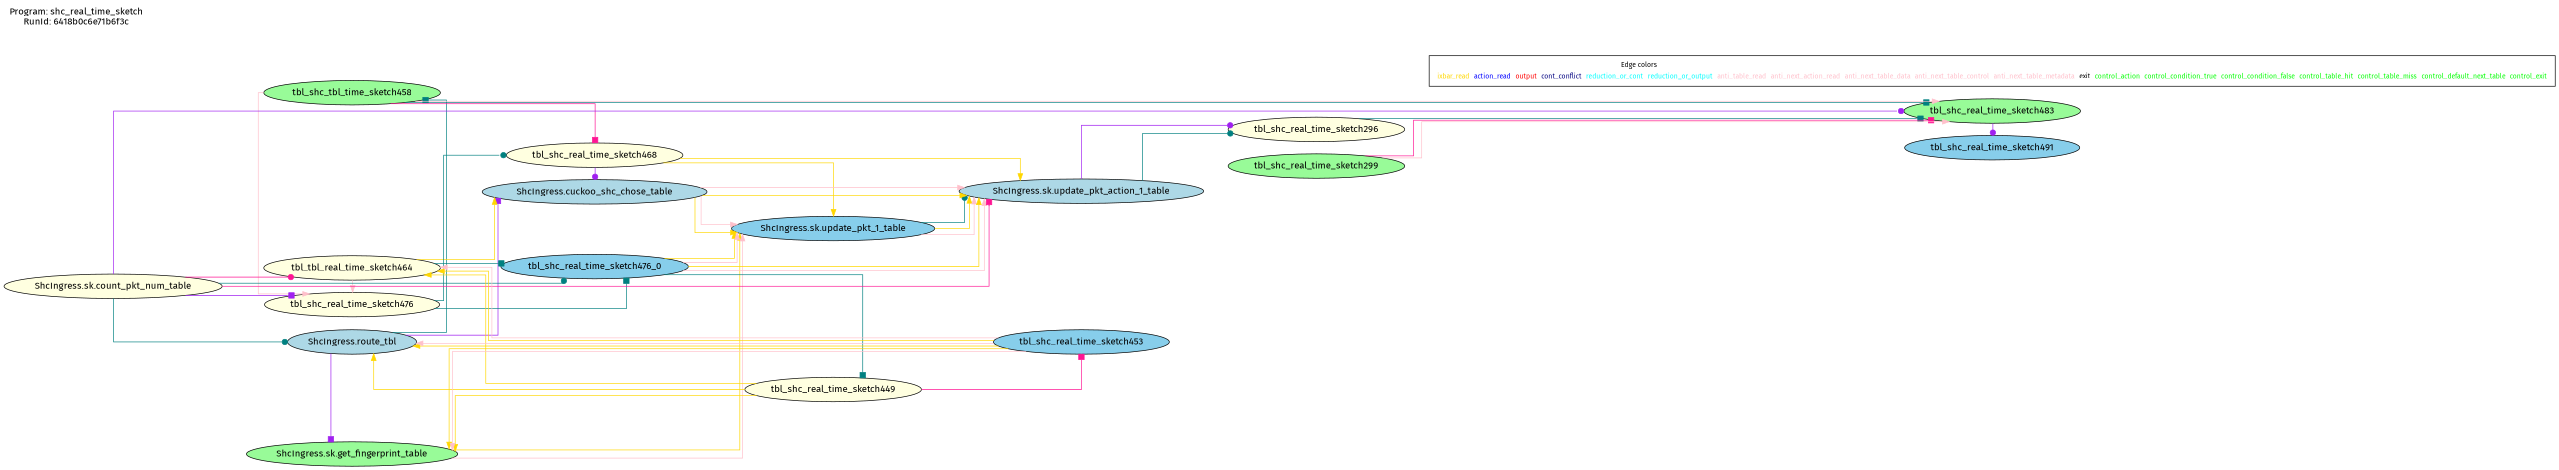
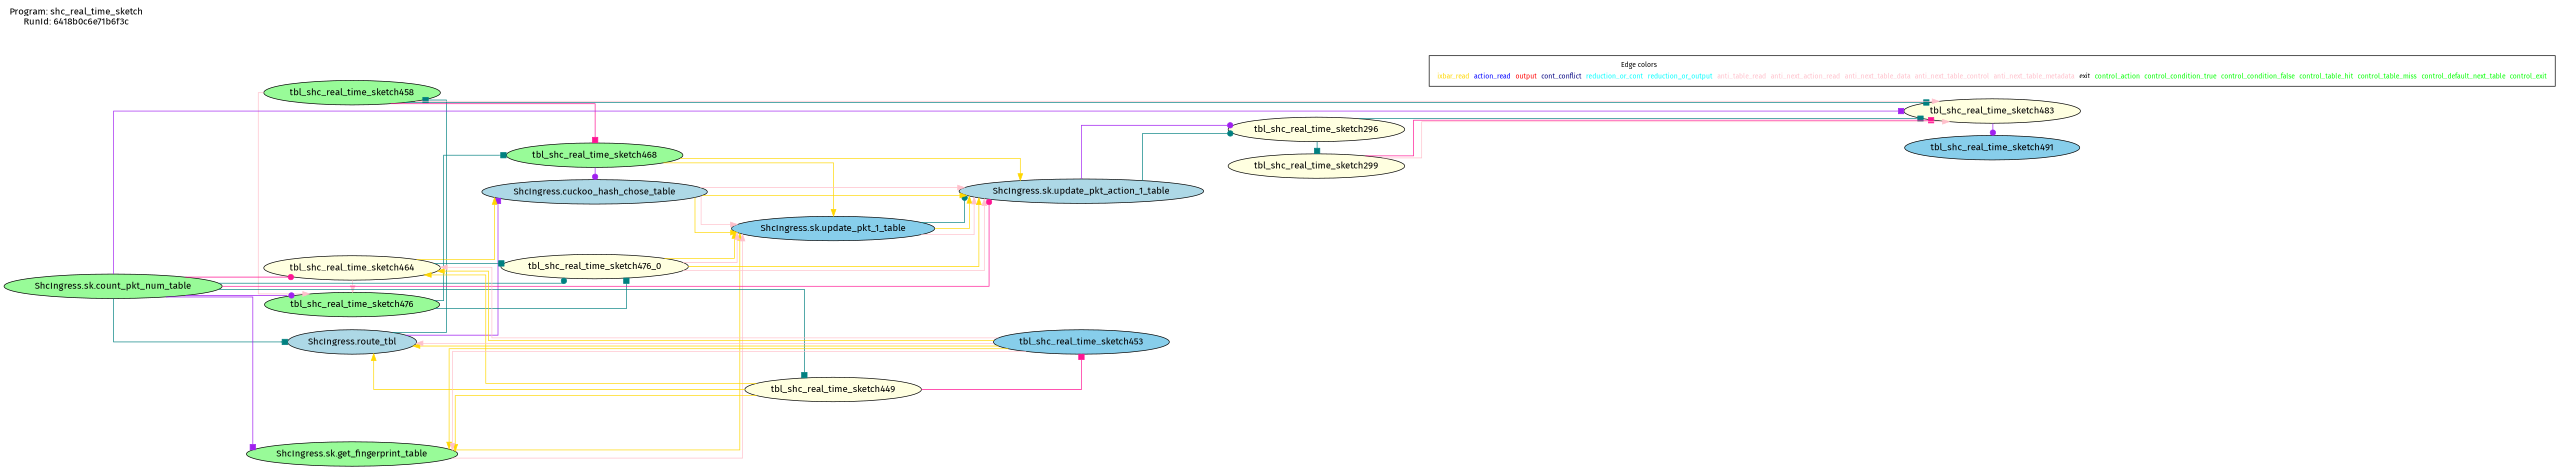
node "tbl_shc_tbl_time_sketch458": label "tbl_shc_tbl_time_sketch458" -> "tbl_shc_real_time_sketch458"
edge "ShcIngress.sk.count_pkt_num_table" -> "tbl_shc_real_time_sketch483": arrowhead dot -> box
node "tbl_shc_real_time_sketch483": fillcolor palegreen -> lightyellow
edge "tbl_shc_real_time_sketch296" -> "tbl_shc_real_time_sketch299": added
node "tbl_shc_real_time_sketch468": fillcolor lightyellow -> palegreen
node "tbl_shc_real_time_sketch299": fillcolor palegreen -> lightyellow
node "ShcIngress.cuckoo_shc_chose_table": label "ShcIngress.cuckoo_shc_chose_table" -> "ShcIngress.cuckoo_hash_chose_table"
edge "tbl_shc_real_time_sketch476" -> "tbl_shc_real_time_sketch468": arrowhead dot -> box
node "tbl_shc_real_time_sketch476_0": fillcolor skyblue -> lightyellow
node "tbl_tbl_real_time_sketch464": label "tbl_tbl_real_time_sketch464" -> "tbl_shc_real_time_sketch464"
edge "tbl_shc_real_time_sketch476_0" -> "tbl_shc_real_time_sketch449": now "ShcIngress.sk.count_pkt_num_table" -> "tbl_shc_real_time_sketch449"
node "ShcIngress.sk.count_pkt_num_table": fillcolor lightyellow -> palegreen
edge "ShcIngress.sk.count_pkt_num_table" -> "ShcIngress.sk.update_pkt_action_1_table": arrowhead box -> dot
edge "ShcIngress.sk.count_pkt_num_table" -> "tbl_shc_real_time_sketch476": arrowhead box -> dot
node "tbl_shc_real_time_sketch476": fillcolor lightyellow -> palegreen
edge "ShcIngress.sk.count_pkt_num_table" -> "ShcIngress.route_tbl": arrowhead dot -> box
edge "ShcIngress.route_tbl" -> "ShcIngress.sk.get_fingerprint_table": now "ShcIngress.sk.count_pkt_num_table" -> "ShcIngress.sk.get_fingerprint_table"
